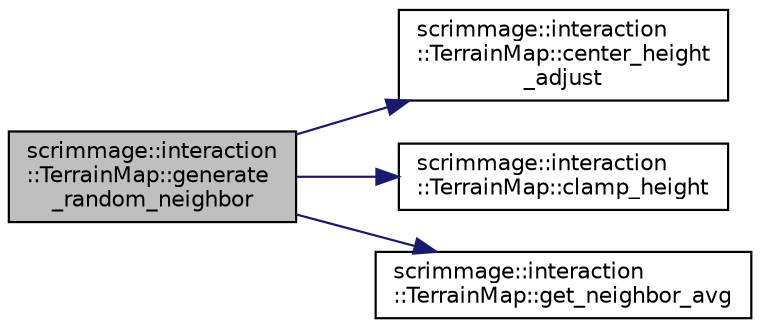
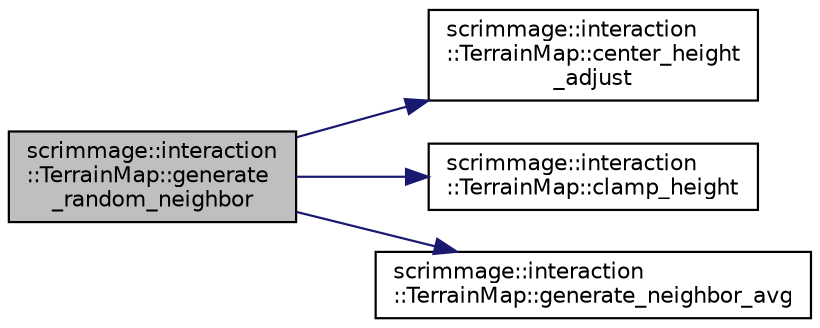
node "scrimmage::interaction ::TerrainMap::get_neighbor_avg": label "scrimmage::interaction ::TerrainMap::get_neighbor_avg" -> "scrimmage::interaction ::TerrainMap::generate_neighbor_avg"
